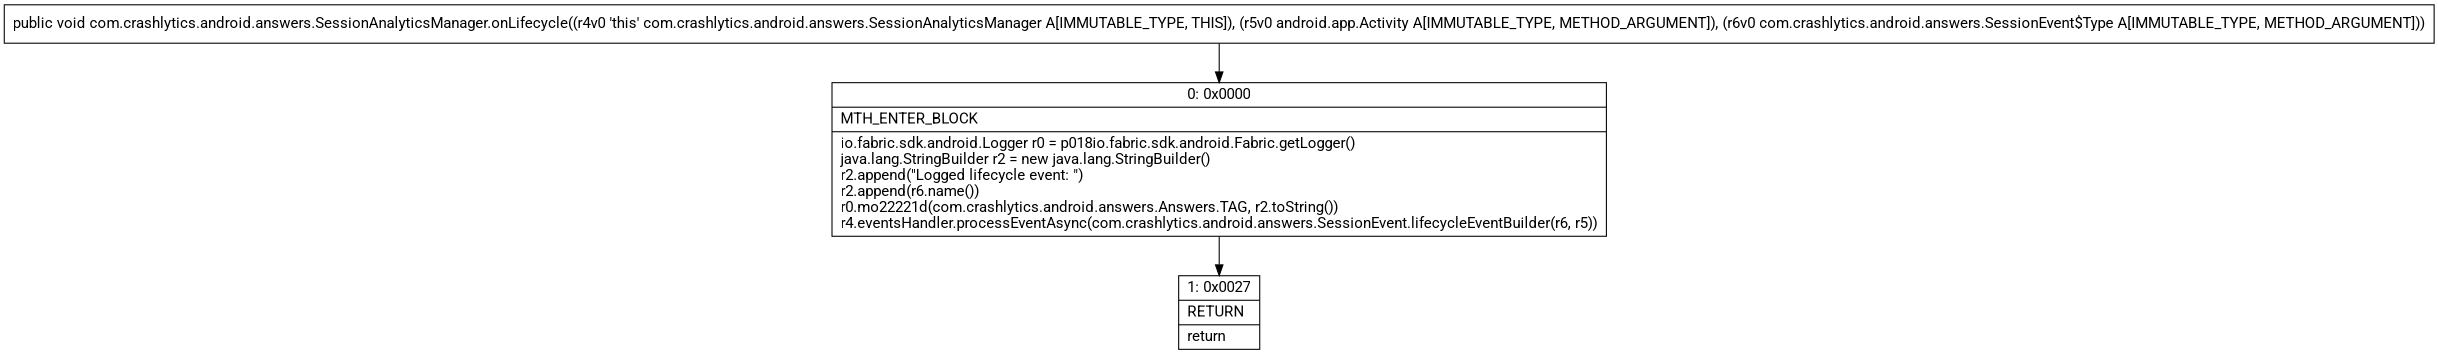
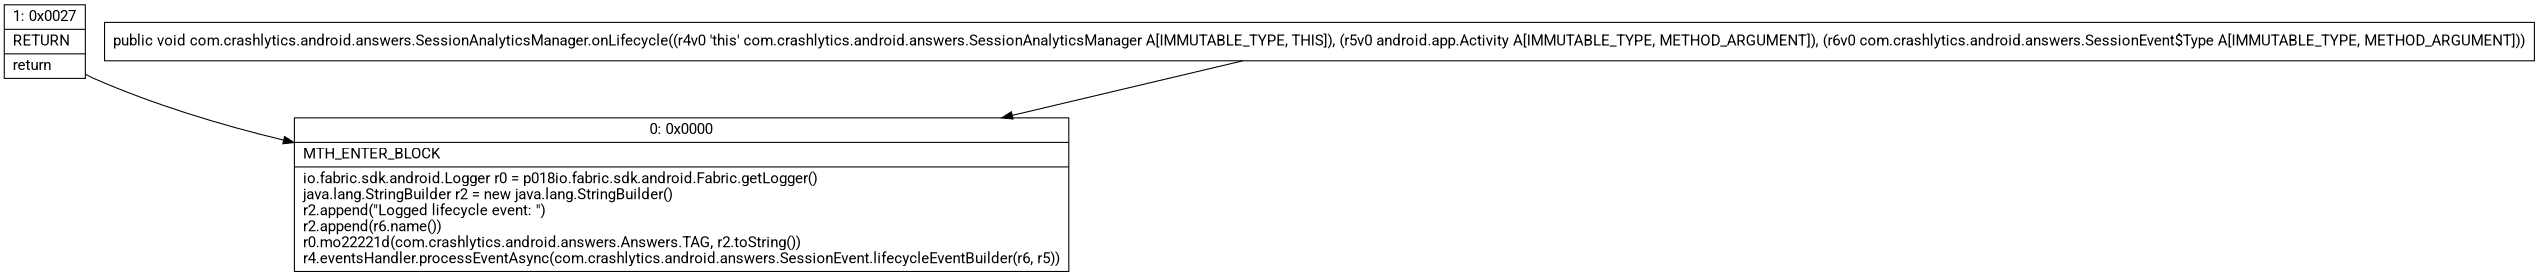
edge "0: 0x0000" -> "1: 0x0027": reversed
